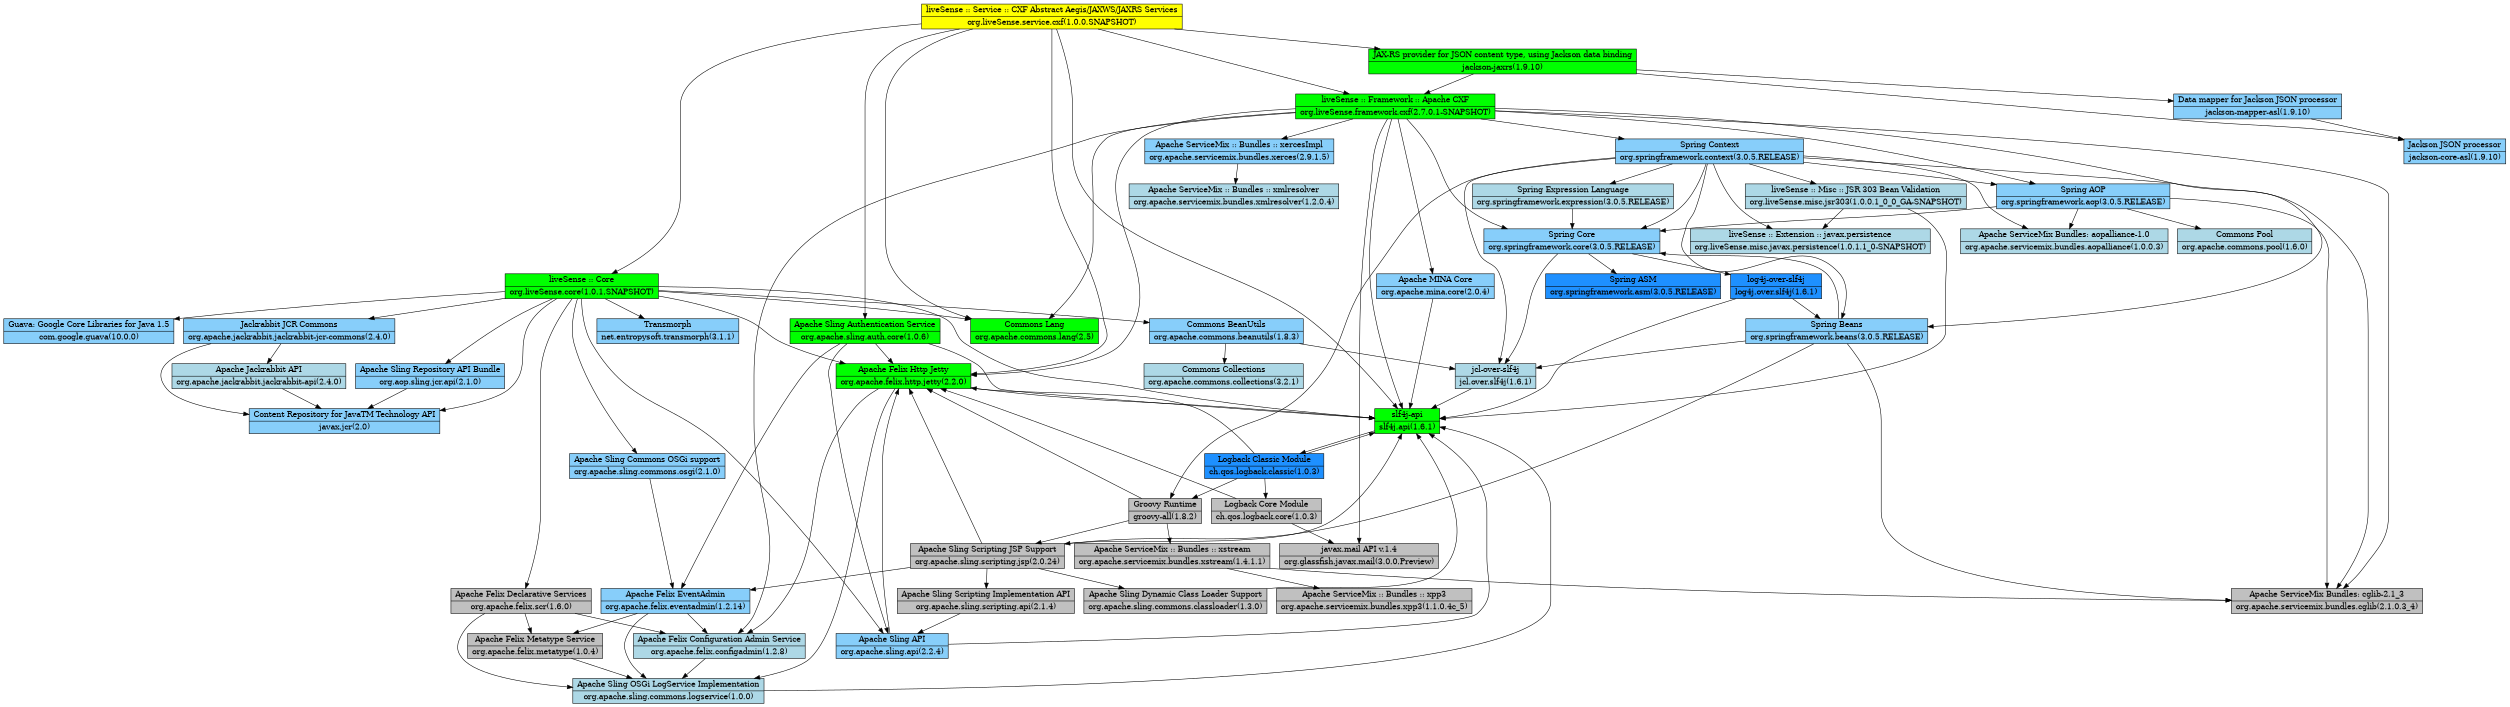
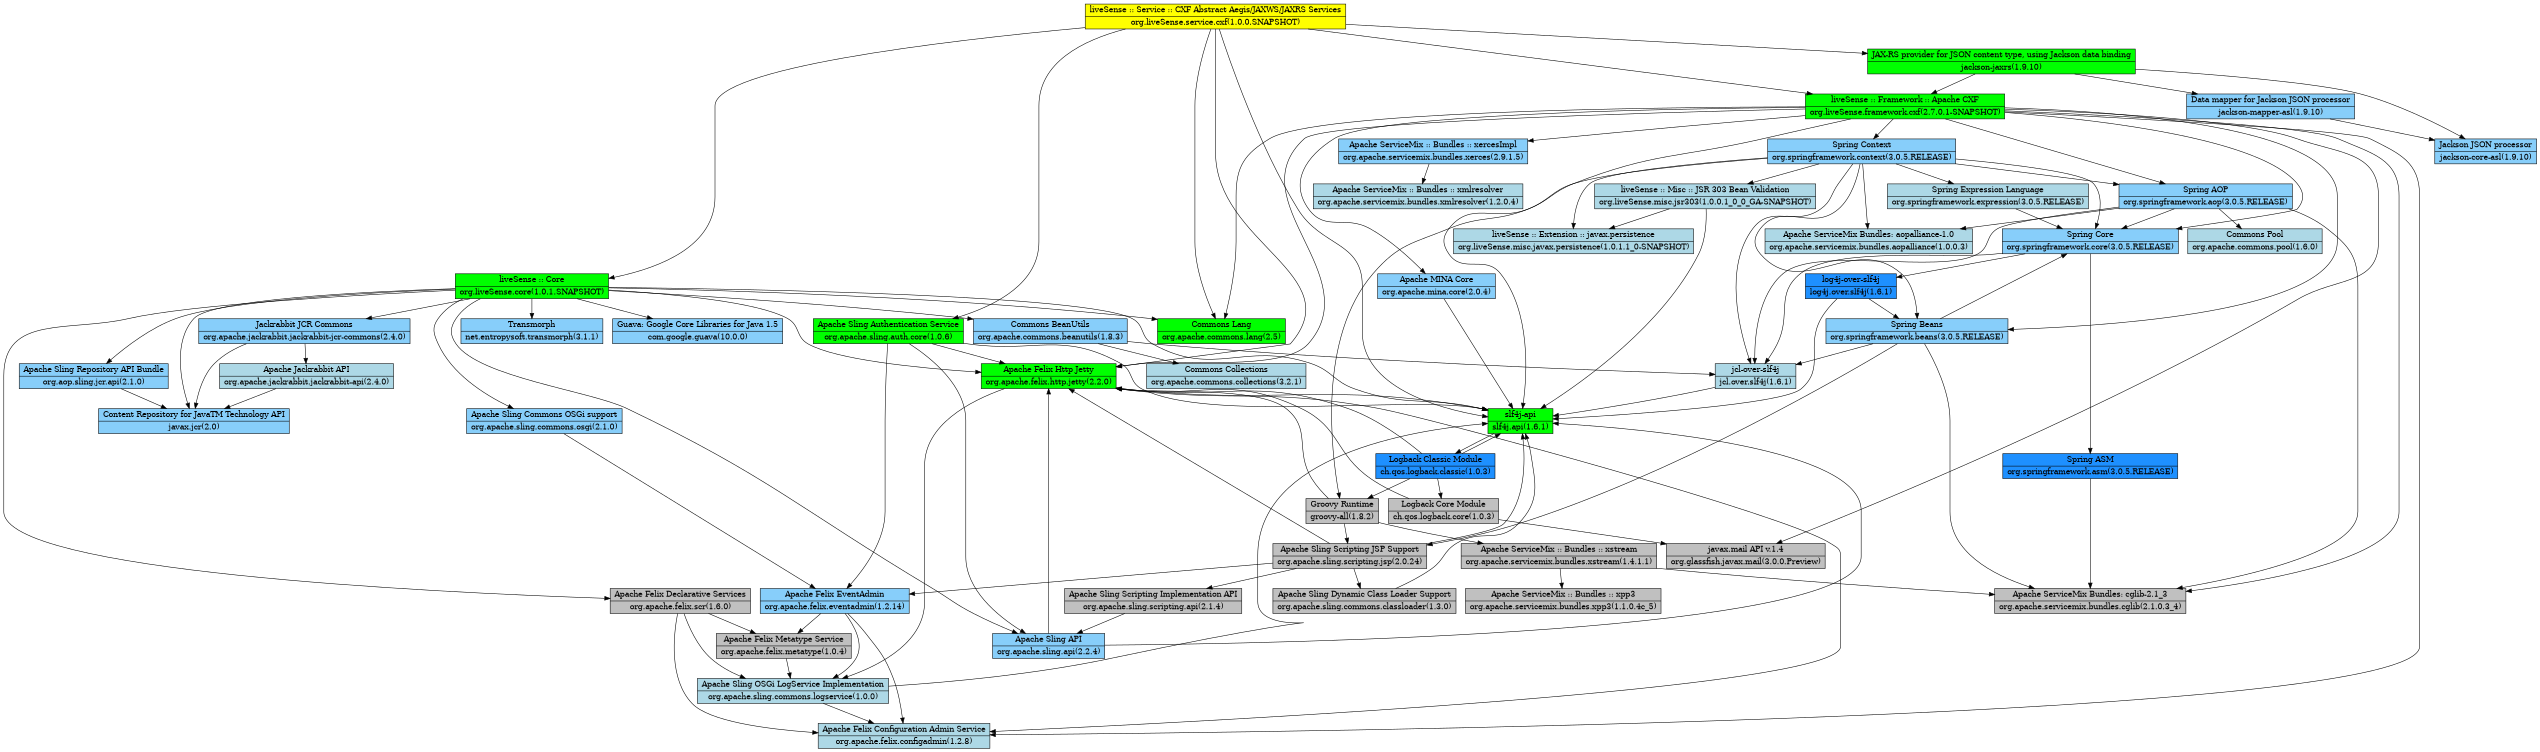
edge "Spring Context" -> "Apache ServiceMix Bundles: cglib-2.1_3": now "Spring ASM" -> "Apache ServiceMix Bundles: cglib-2.1_3"
edge "Spring AOP" -> "jcl-over-slf4j": added
edge "Apache Felix Configuration Admin Service" -> "Apache Sling OSGi LogService Implementation": reversed
